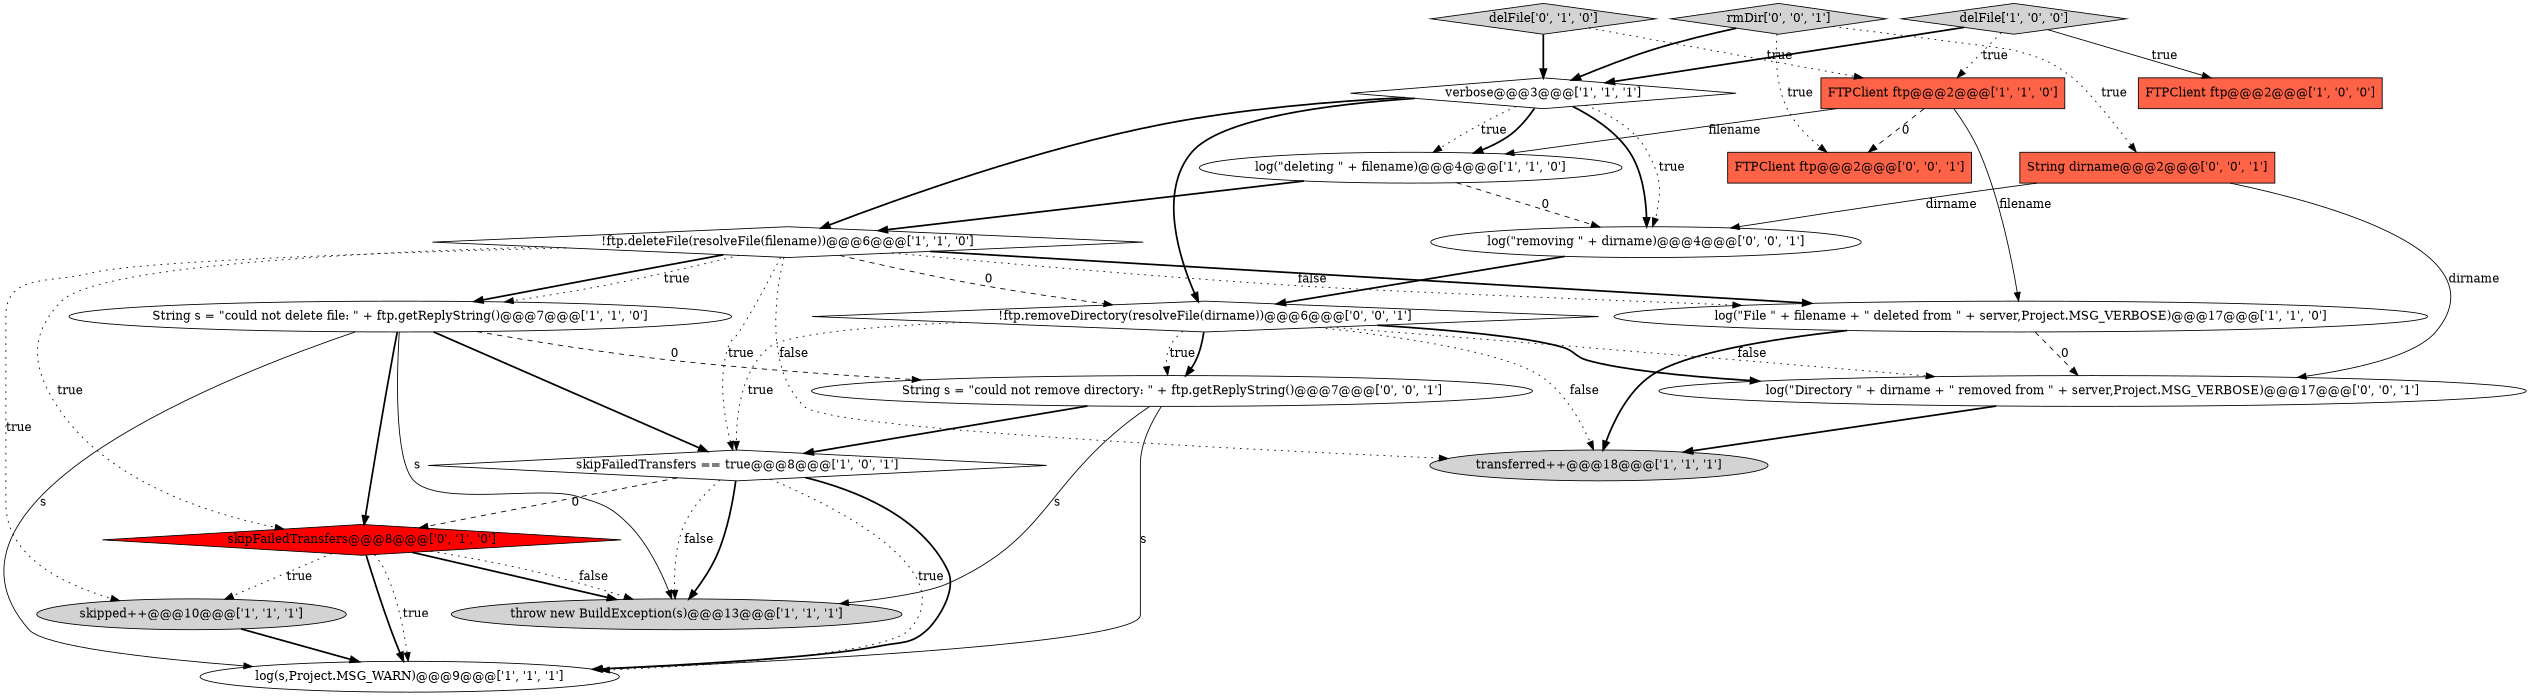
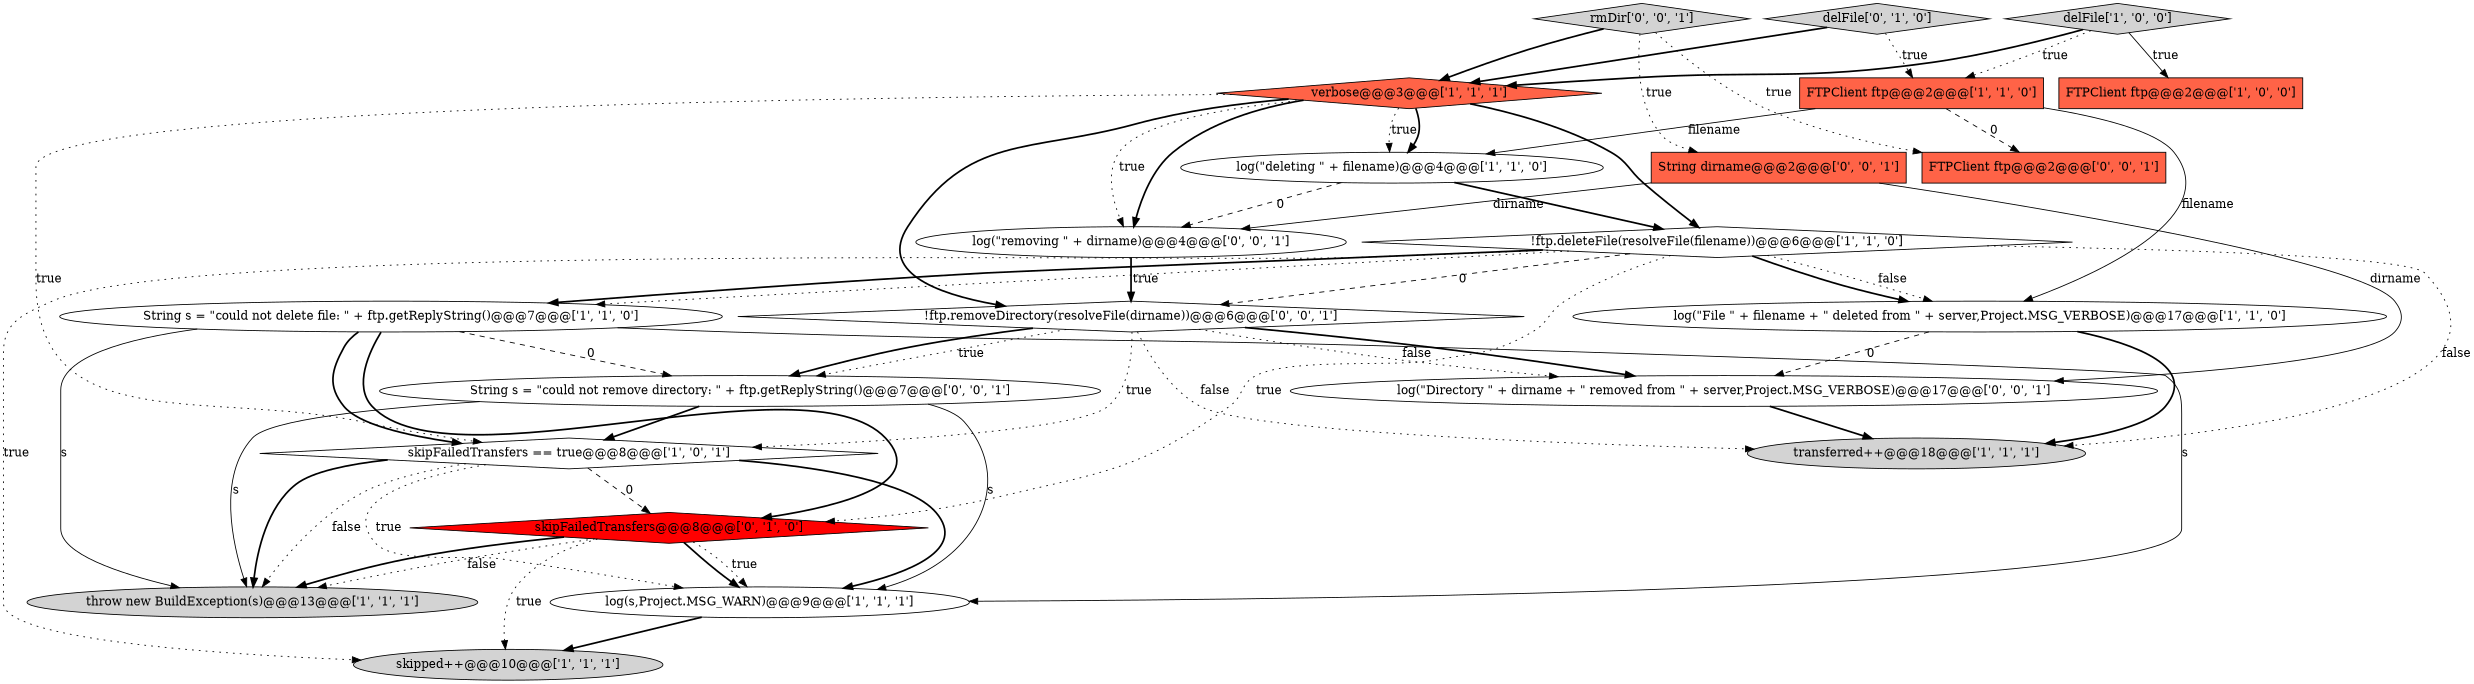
node "verbose@@@3@@@['1', '1', '1']": fillcolor white -> tomato
edge "!ftp.deleteFile(resolveFile(filename))@@@6@@@['1', '1', '0']" -> "skipFailedTransfers == true@@@8@@@['1', '0', '1']": now "verbose@@@3@@@['1', '1', '1']" -> "skipFailedTransfers == true@@@8@@@['1', '0', '1']"
edge "skipped++@@@10@@@['1', '1', '1']" -> "log(s,Project.MSG_WARN)@@@9@@@['1', '1', '1']": reversed
